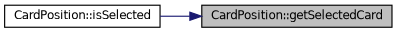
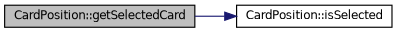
edge "CardPosition::isSelected" -> "CardPosition::getSelectedCard": reversed
